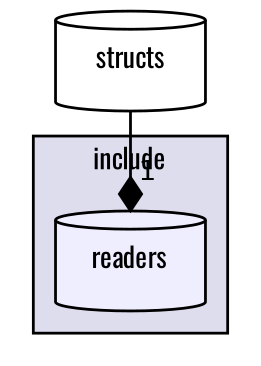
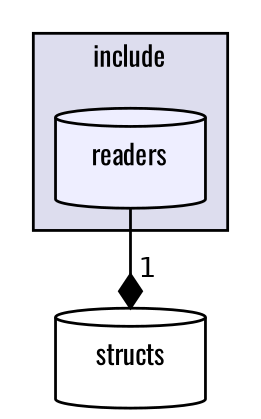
edge "structs" -> "readers": reversed
